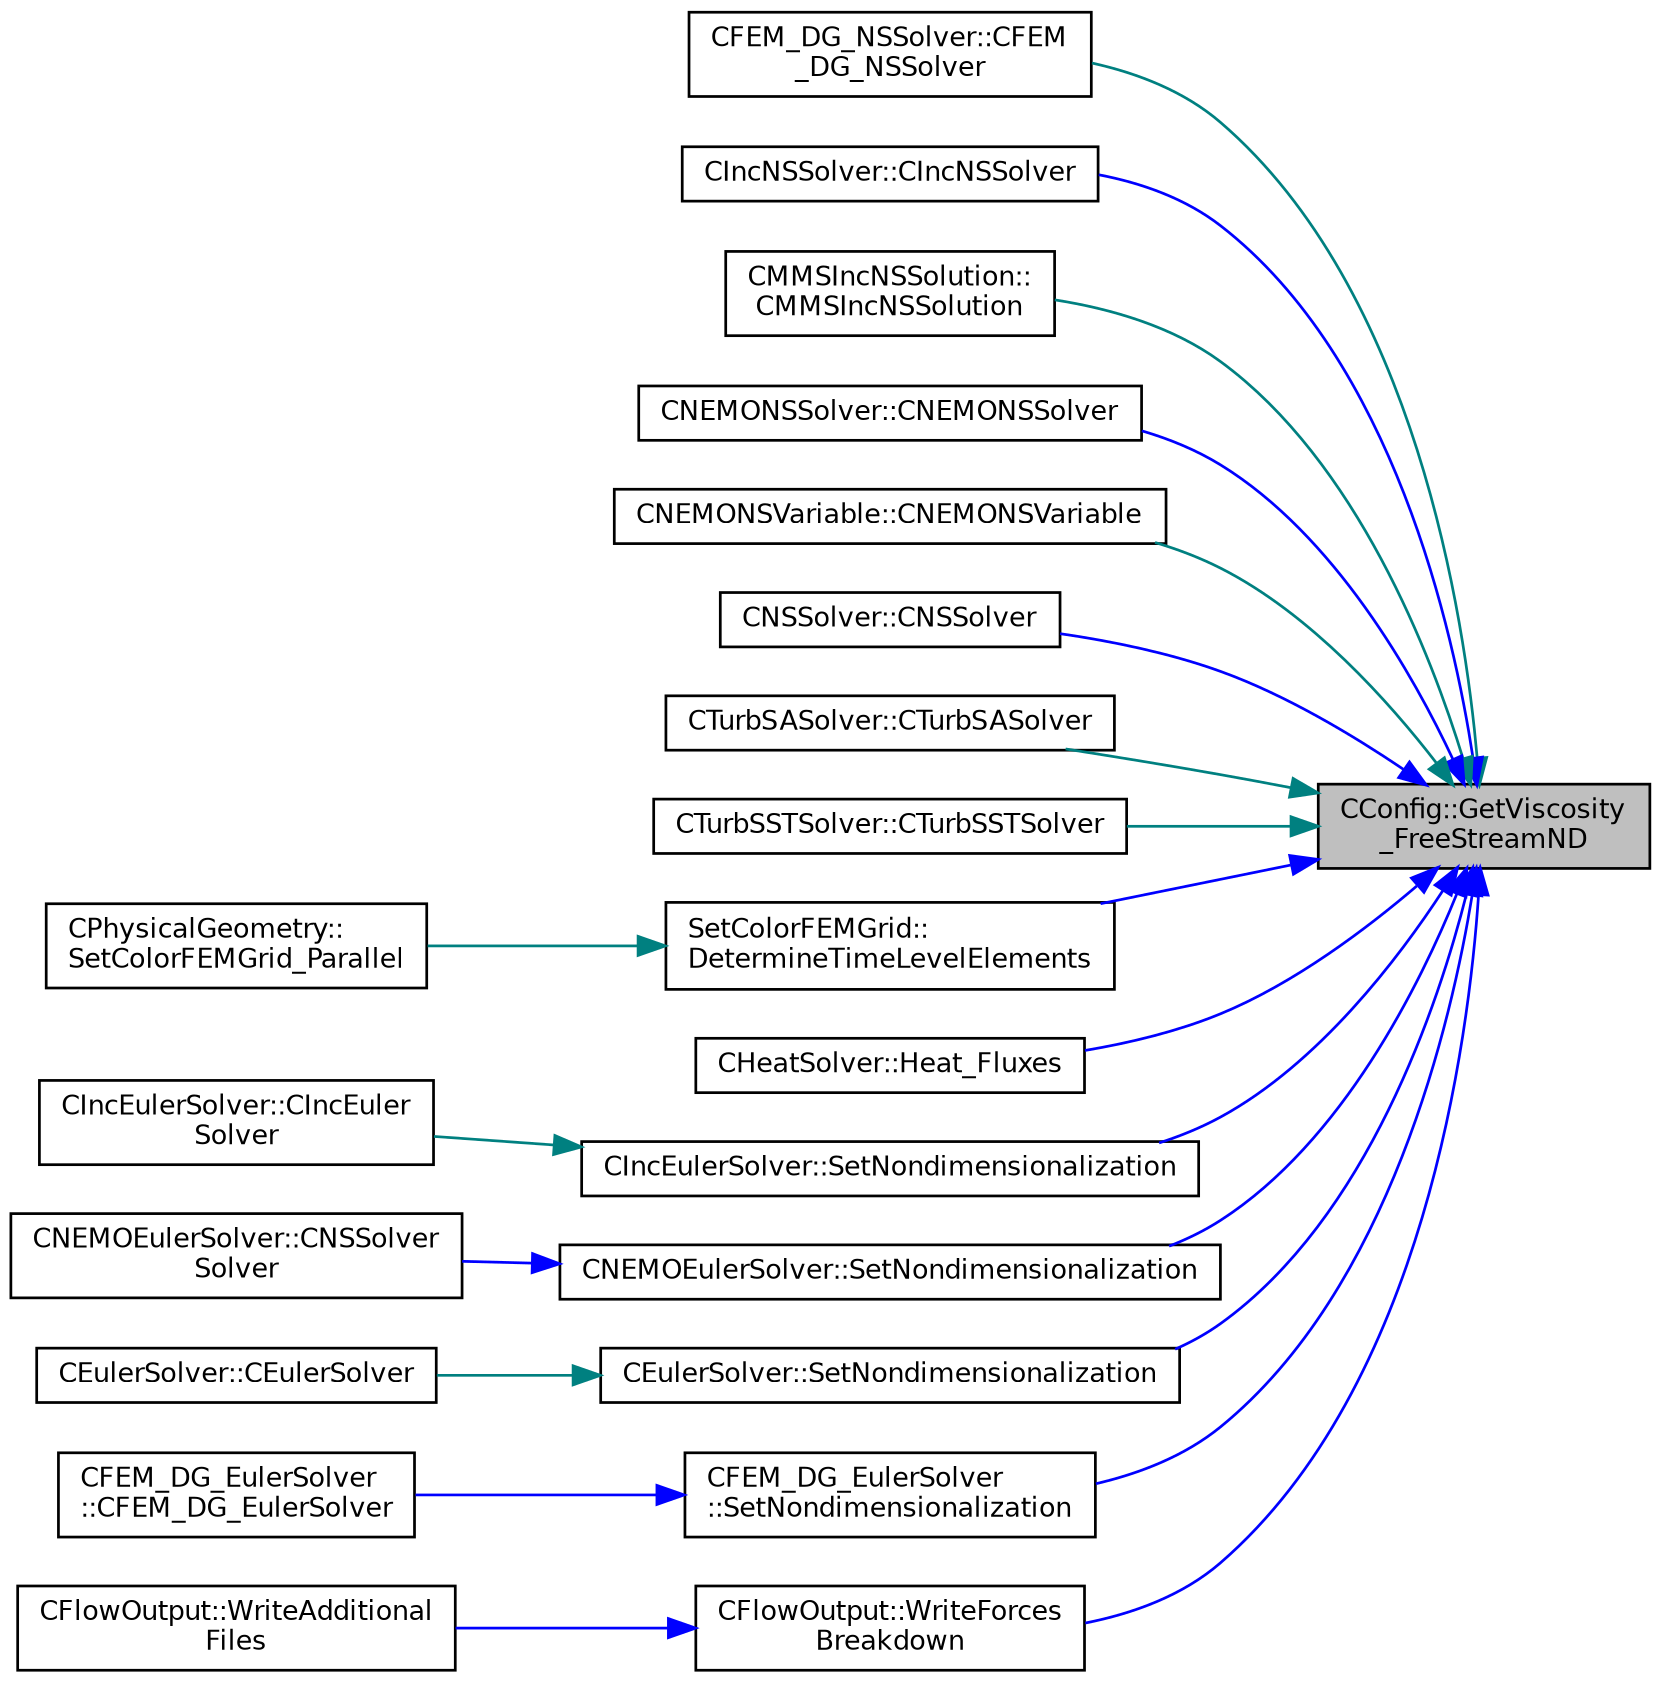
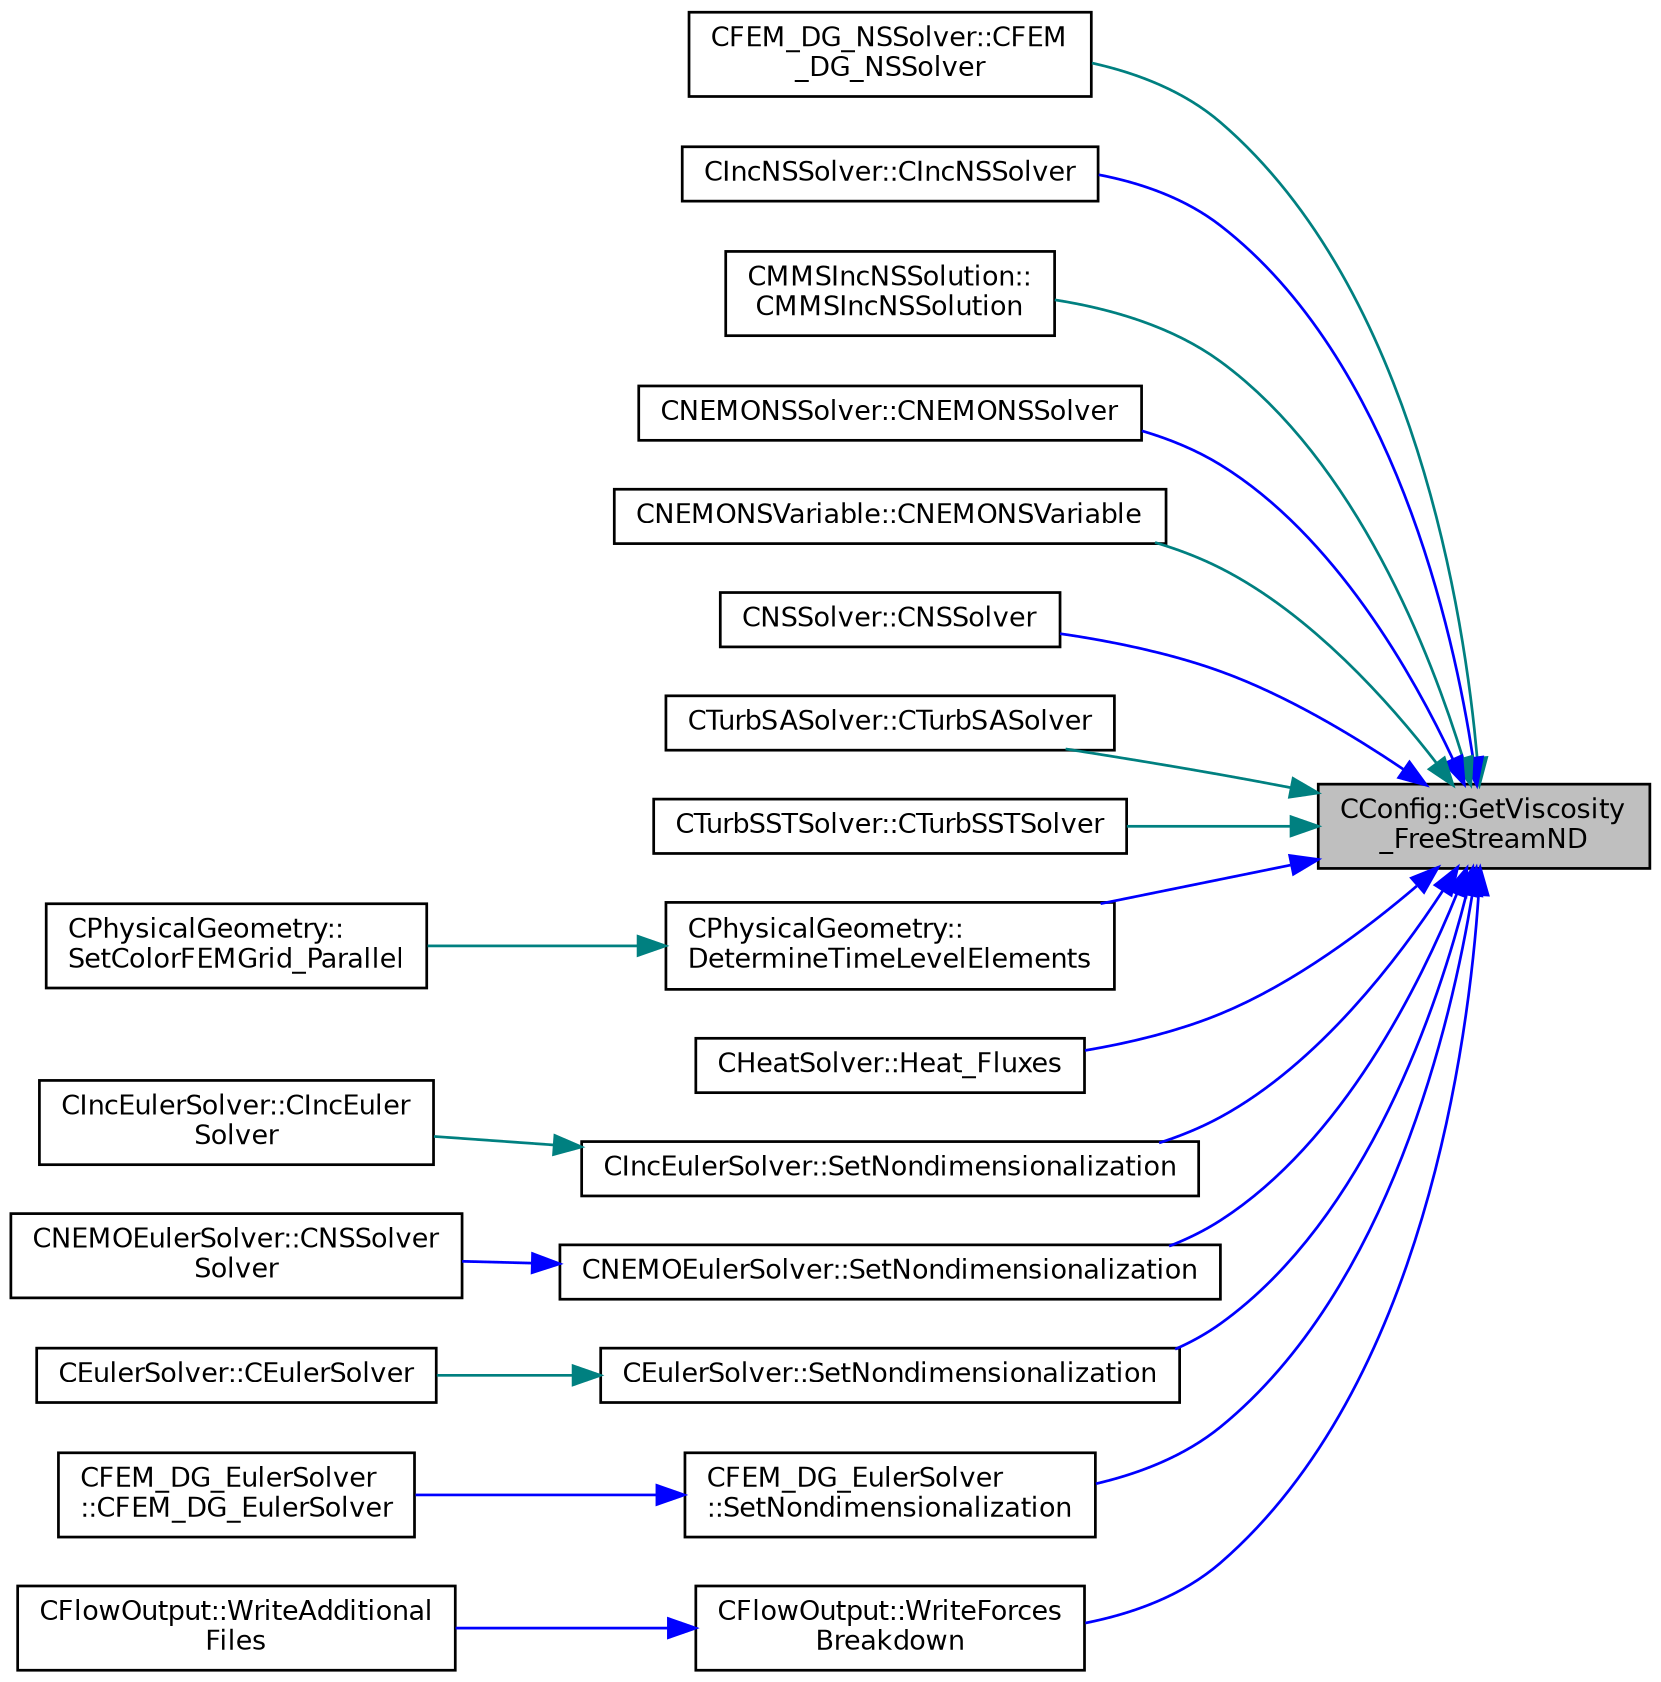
node "SetColorFEMGrid:: DetermineTimeLevelElements": label "SetColorFEMGrid:: DetermineTimeLevelElements" -> "CPhysicalGeometry:: DetermineTimeLevelElements"
